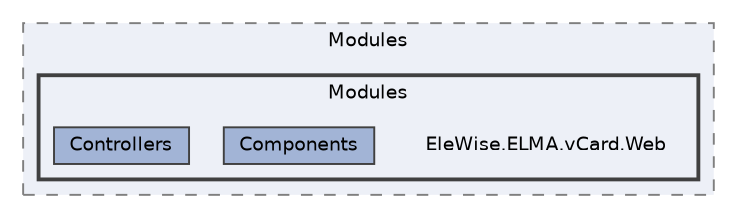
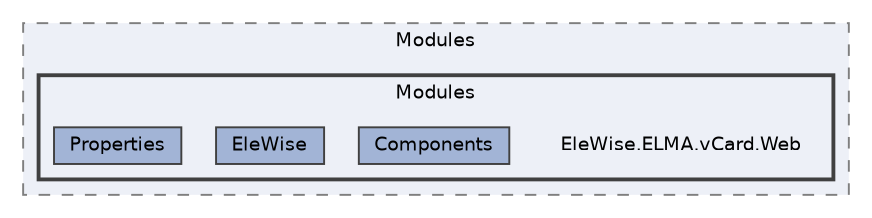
node "Properties": added
node "Controllers": label "Controllers" -> "EleWise"
